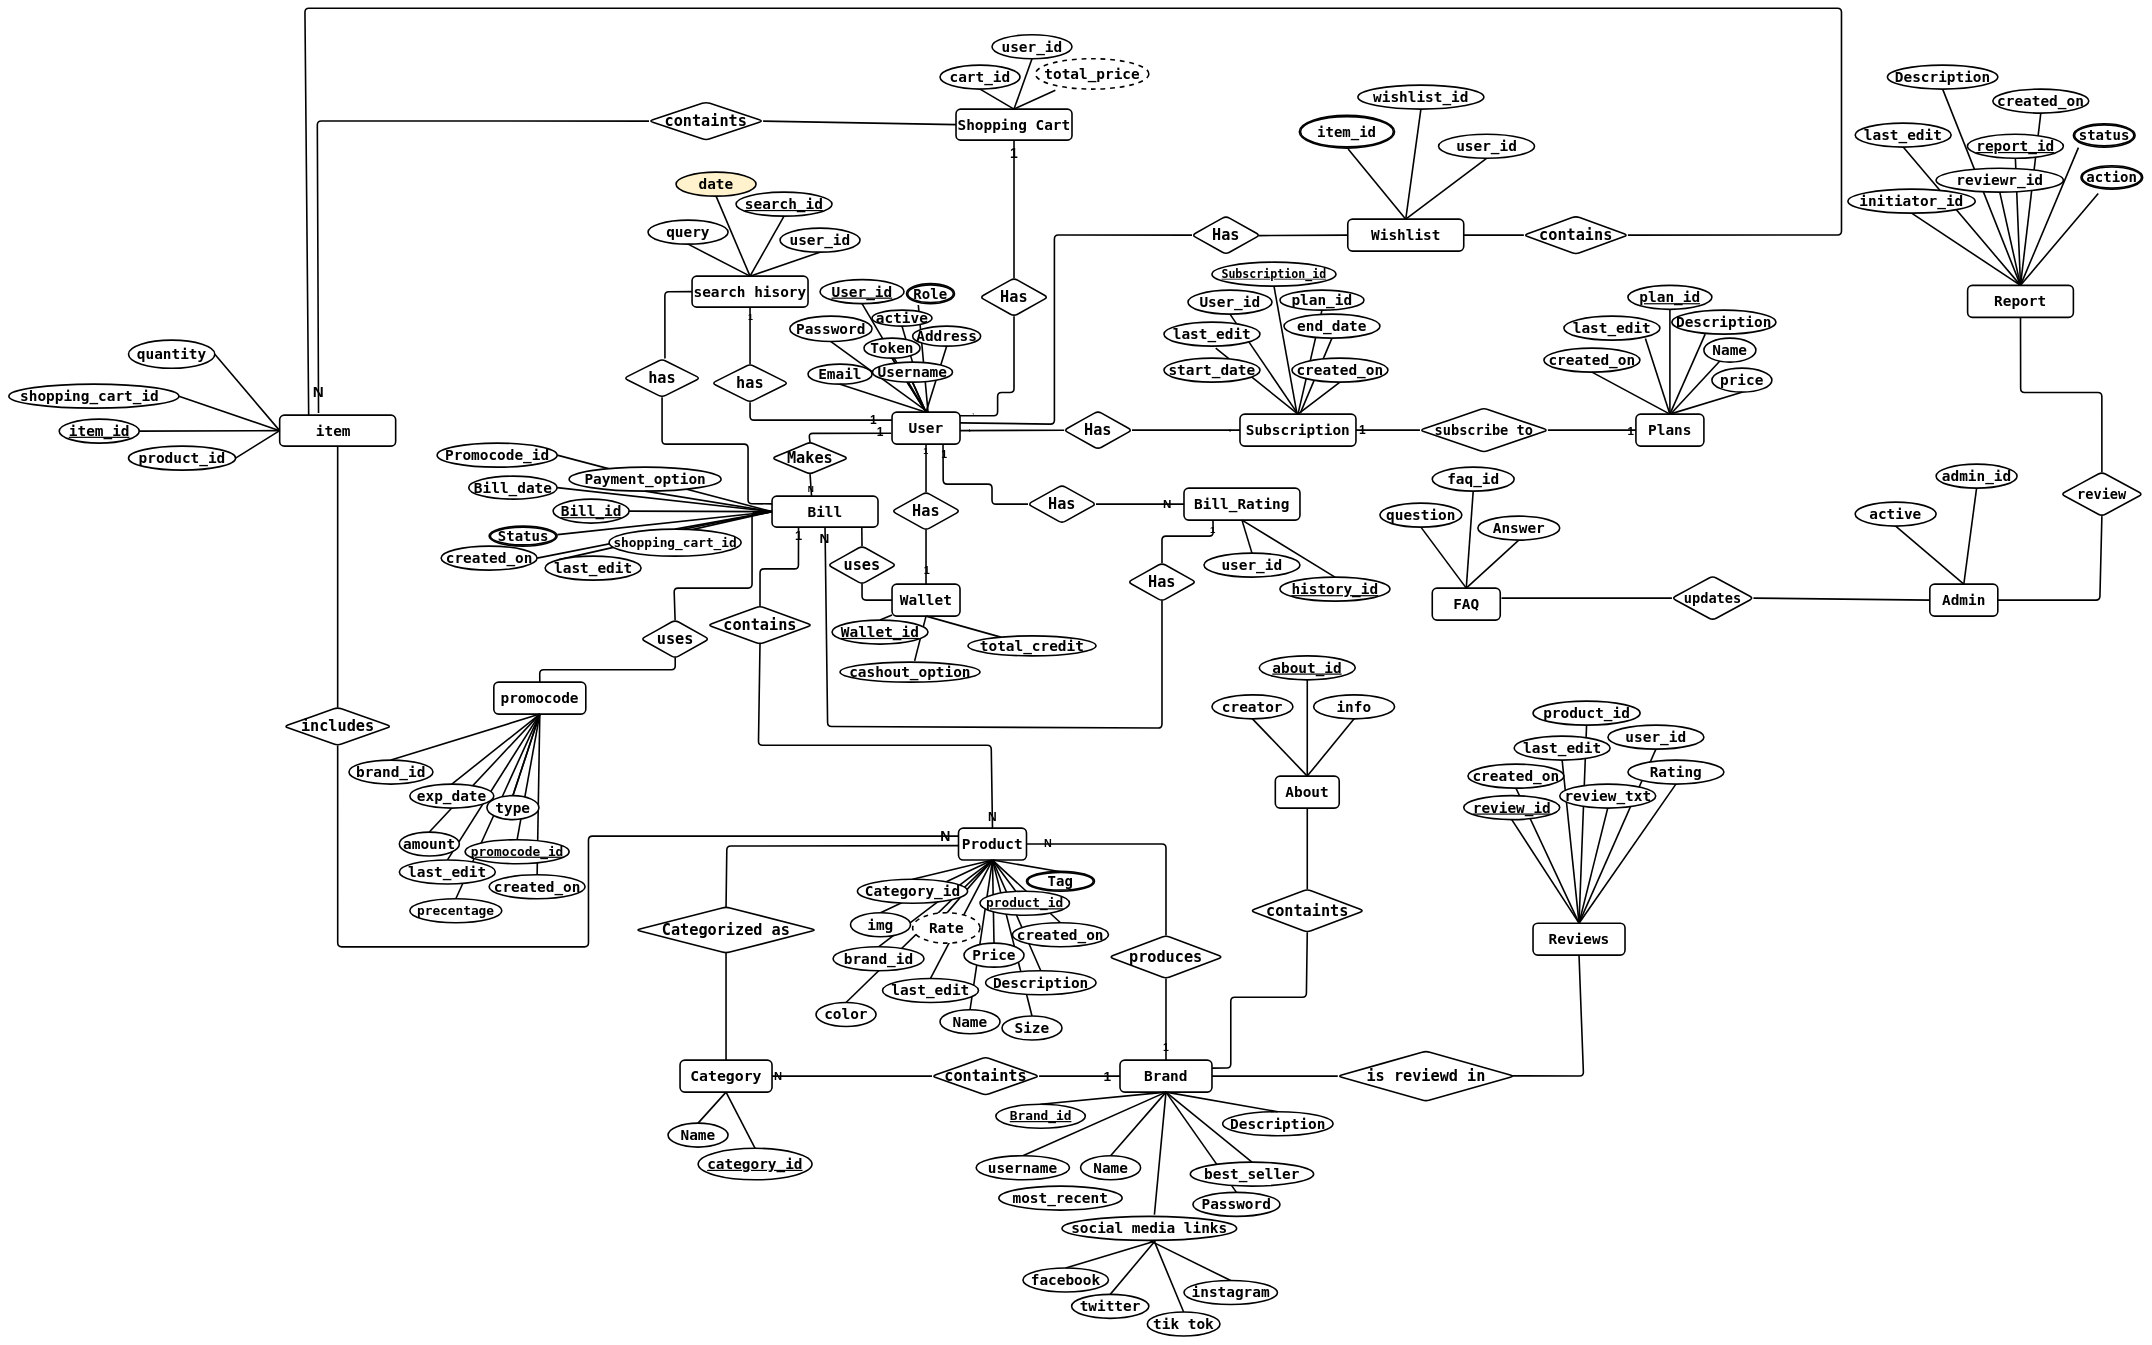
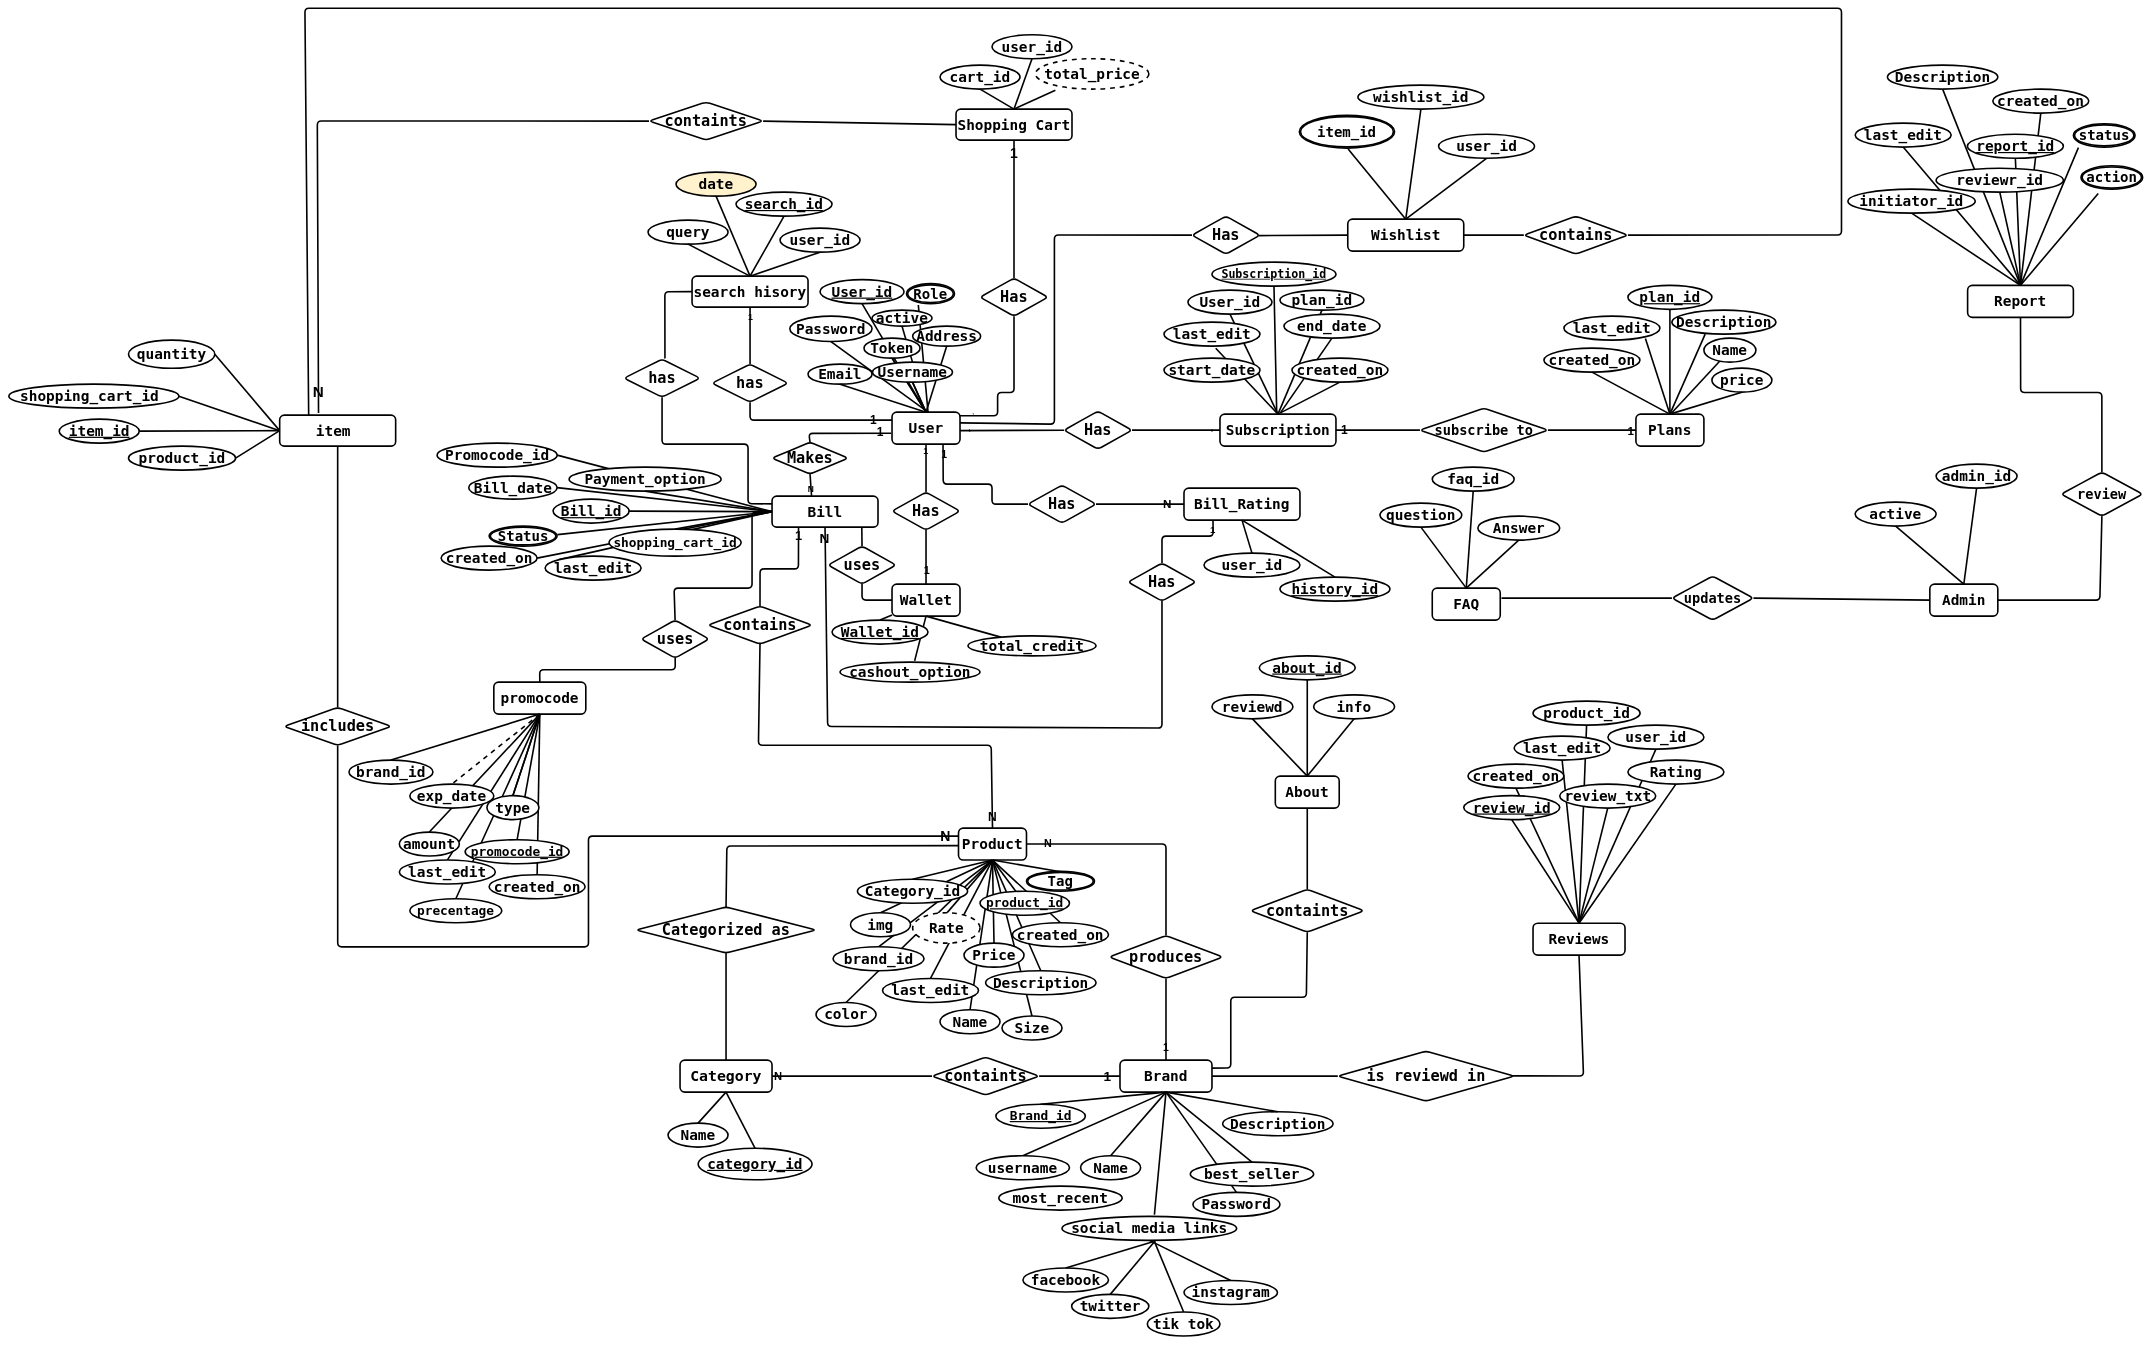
node "Subscription": moved (1298, 430) -> (1278, 430)
node "creator": label "creator" -> "reviewd"
edge "promocode" -- "exp_date": style solid -> dashed
